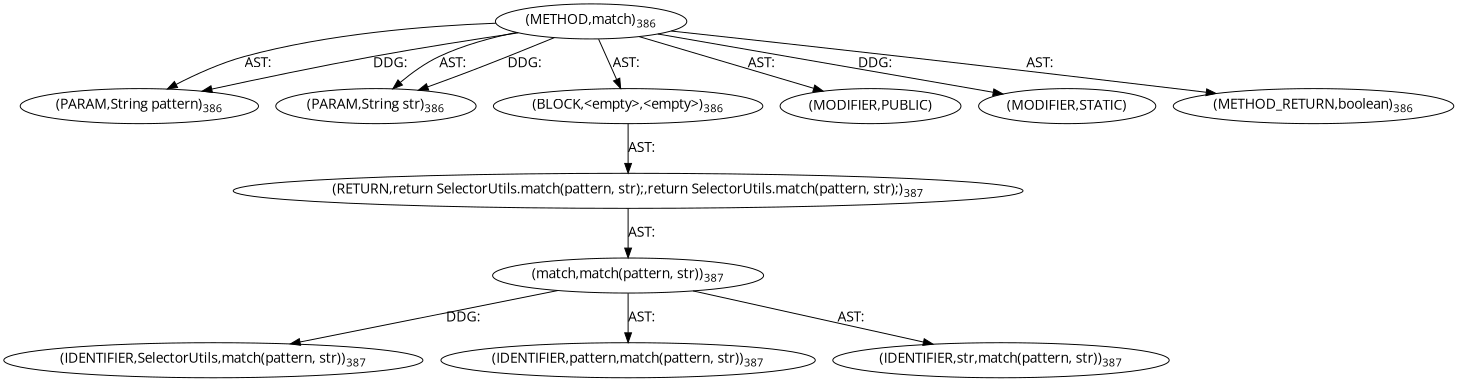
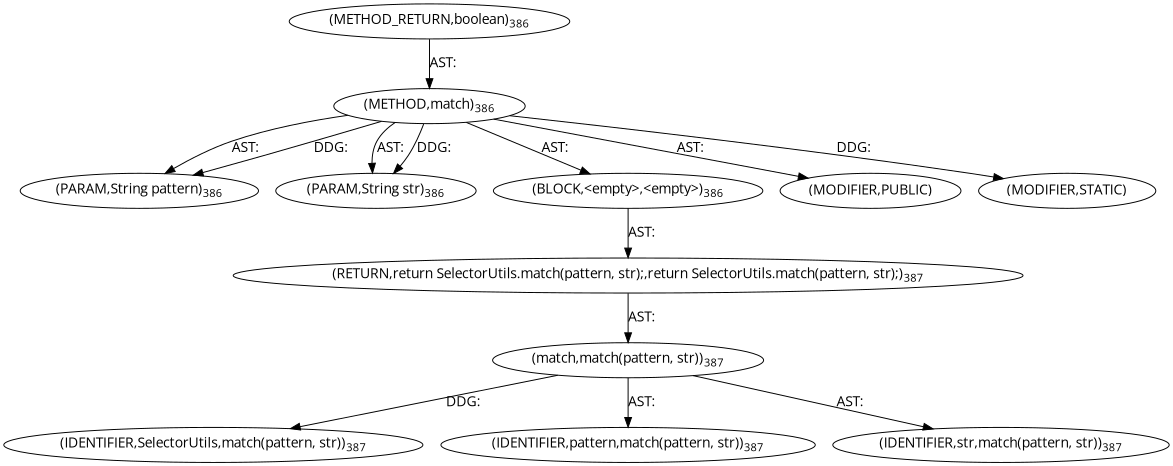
edge "(METHOD,match)" -> "(METHOD_RETURN,boolean)": reversed
